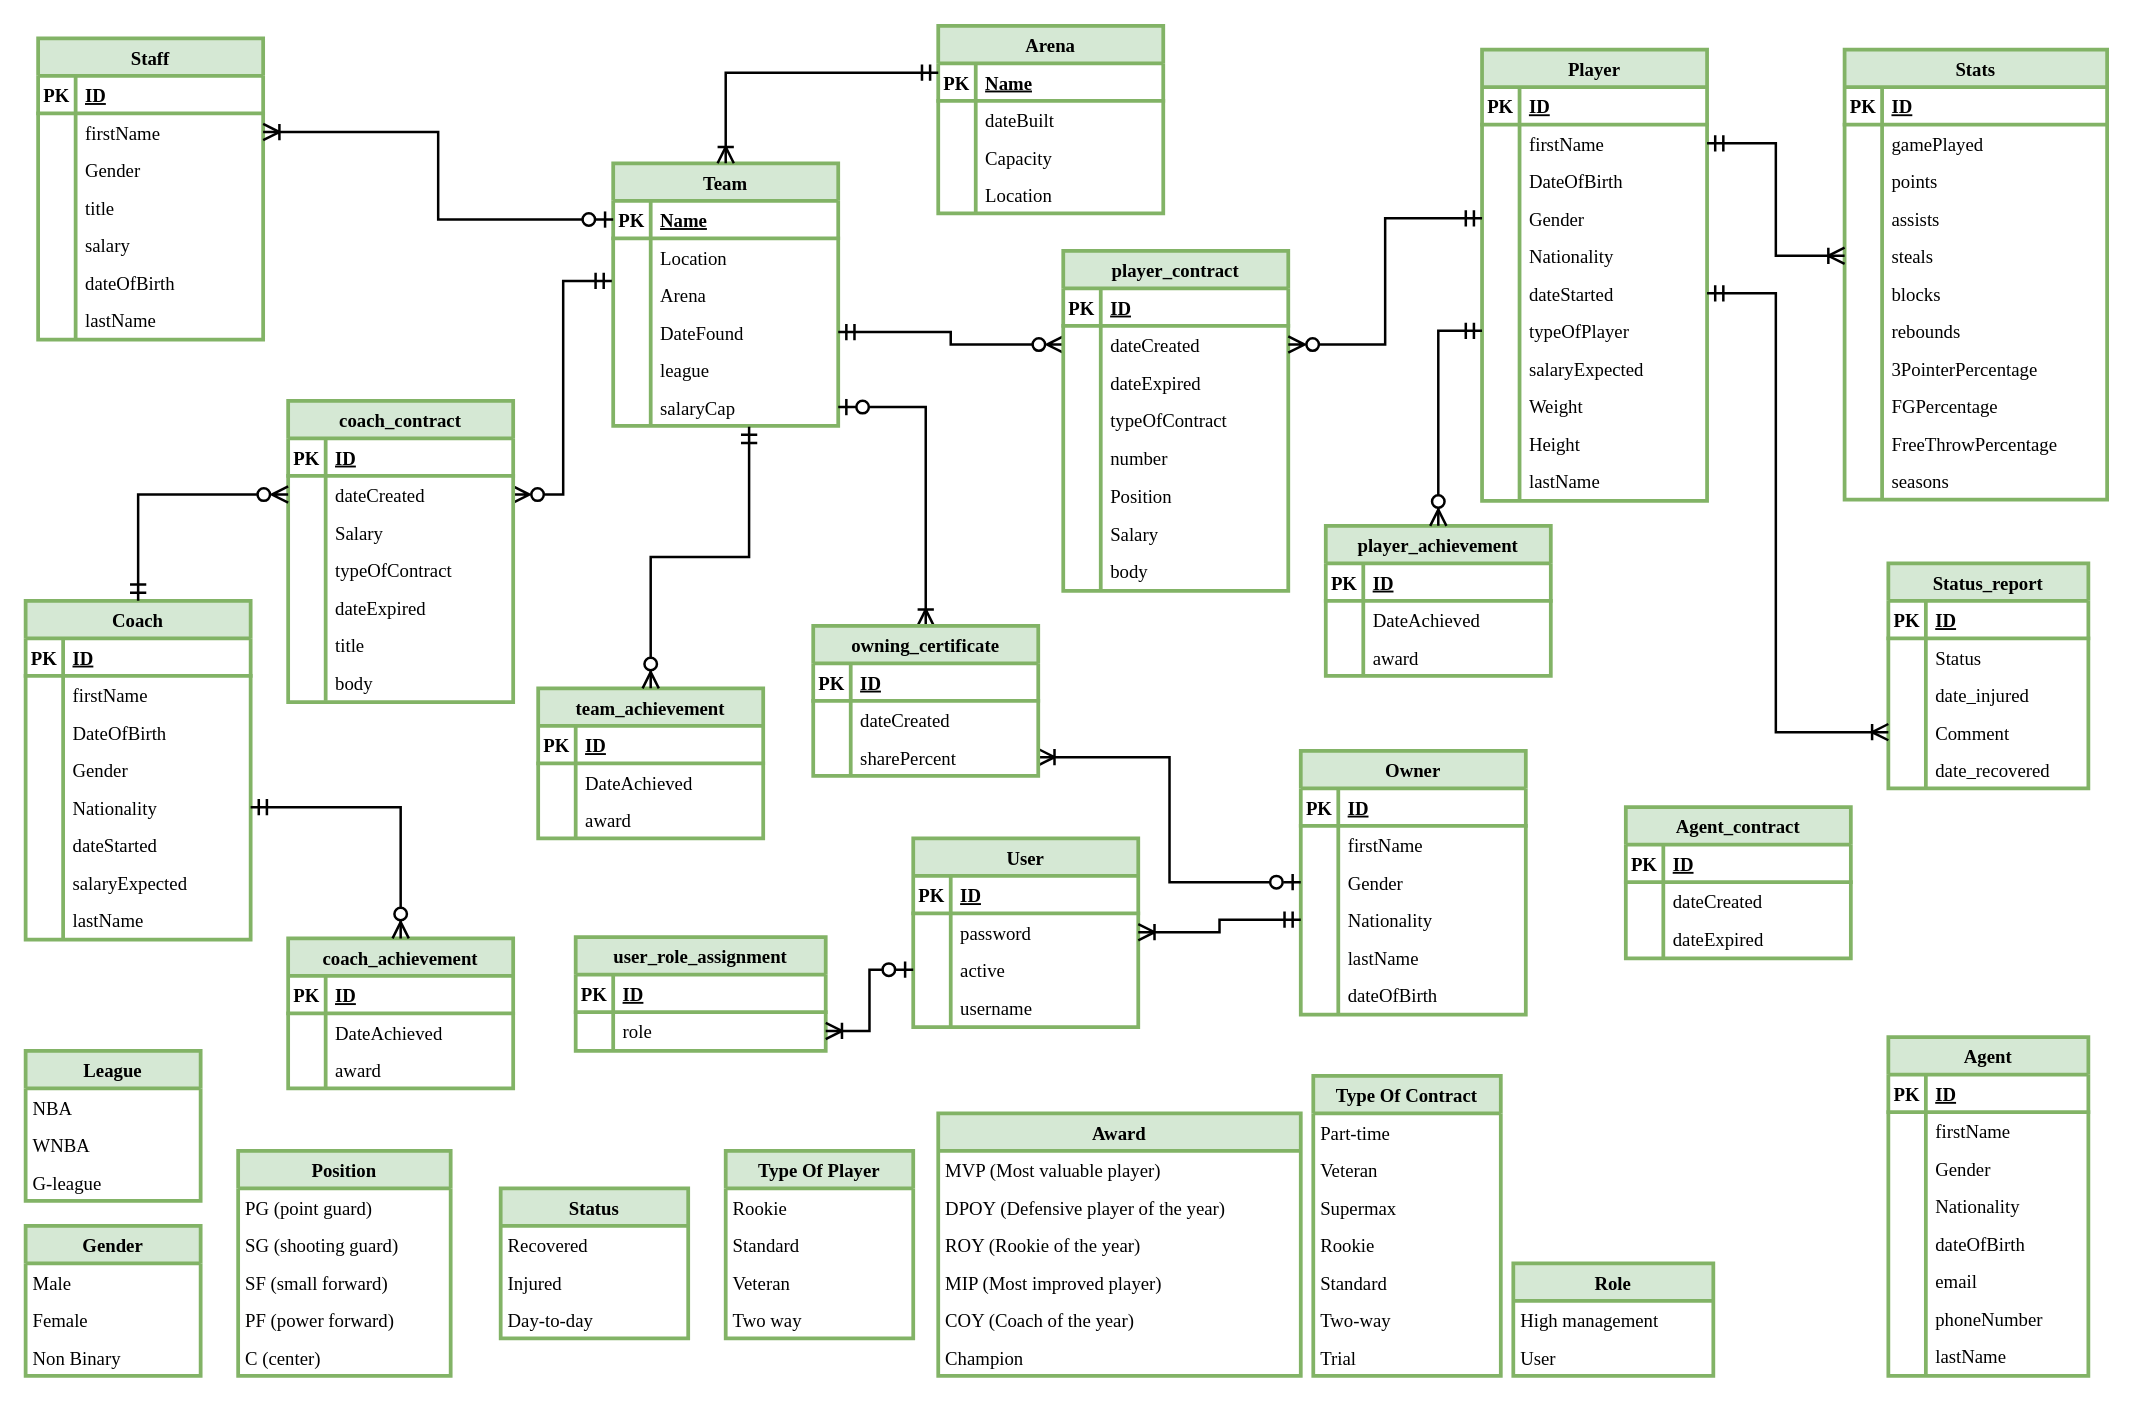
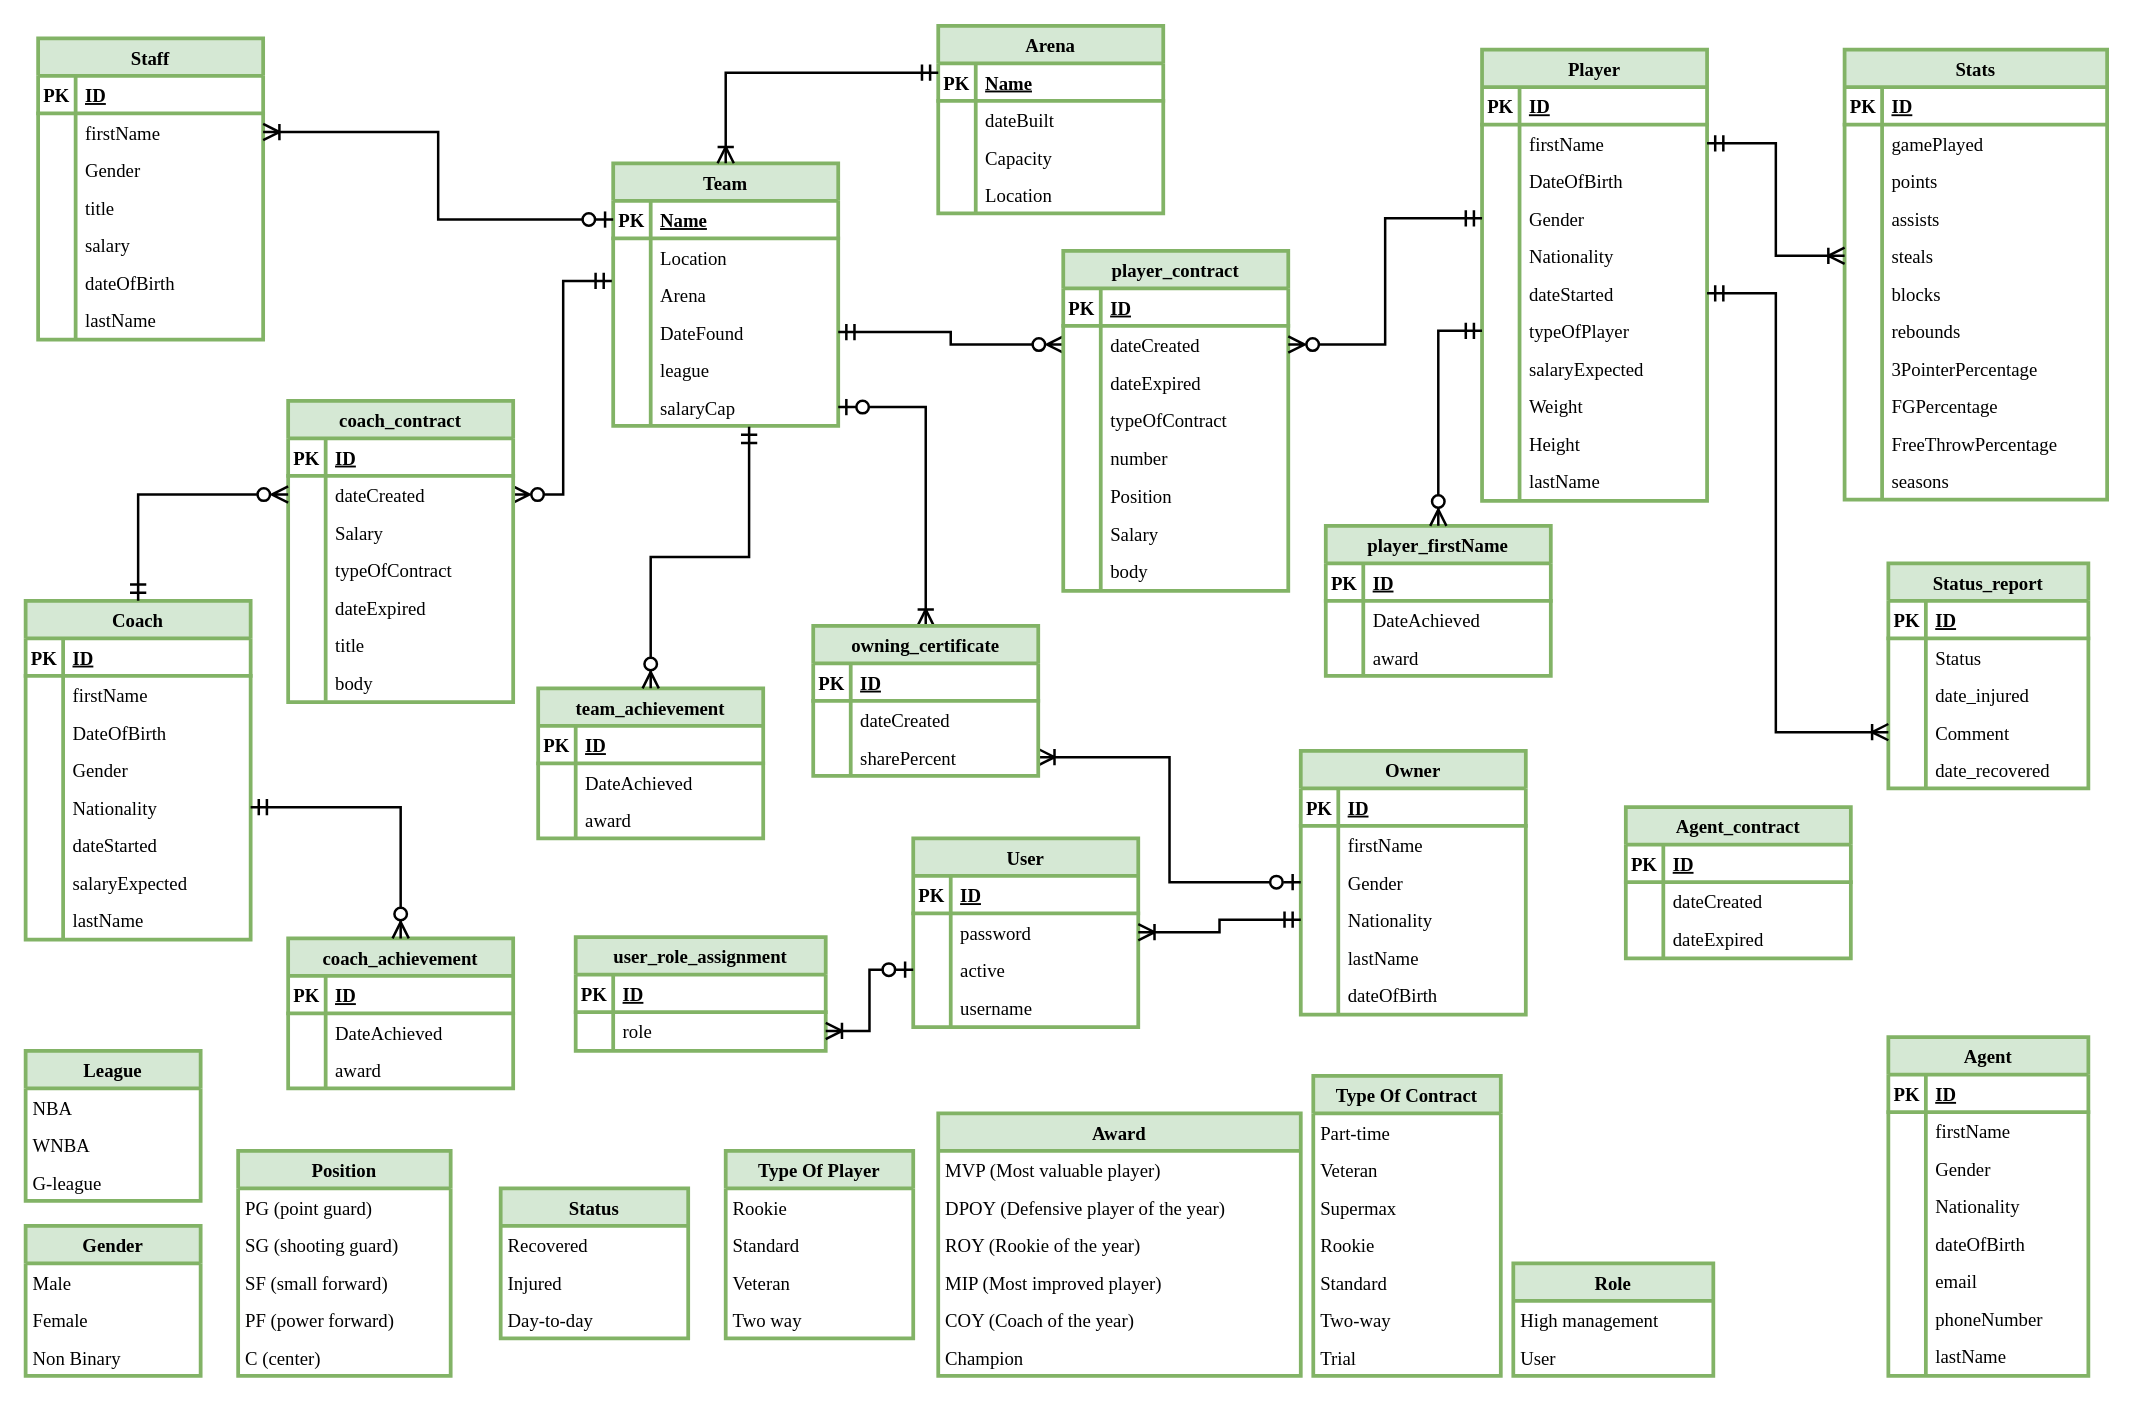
node "player_achievement": label "player_achievement" -> "player_firstName"
